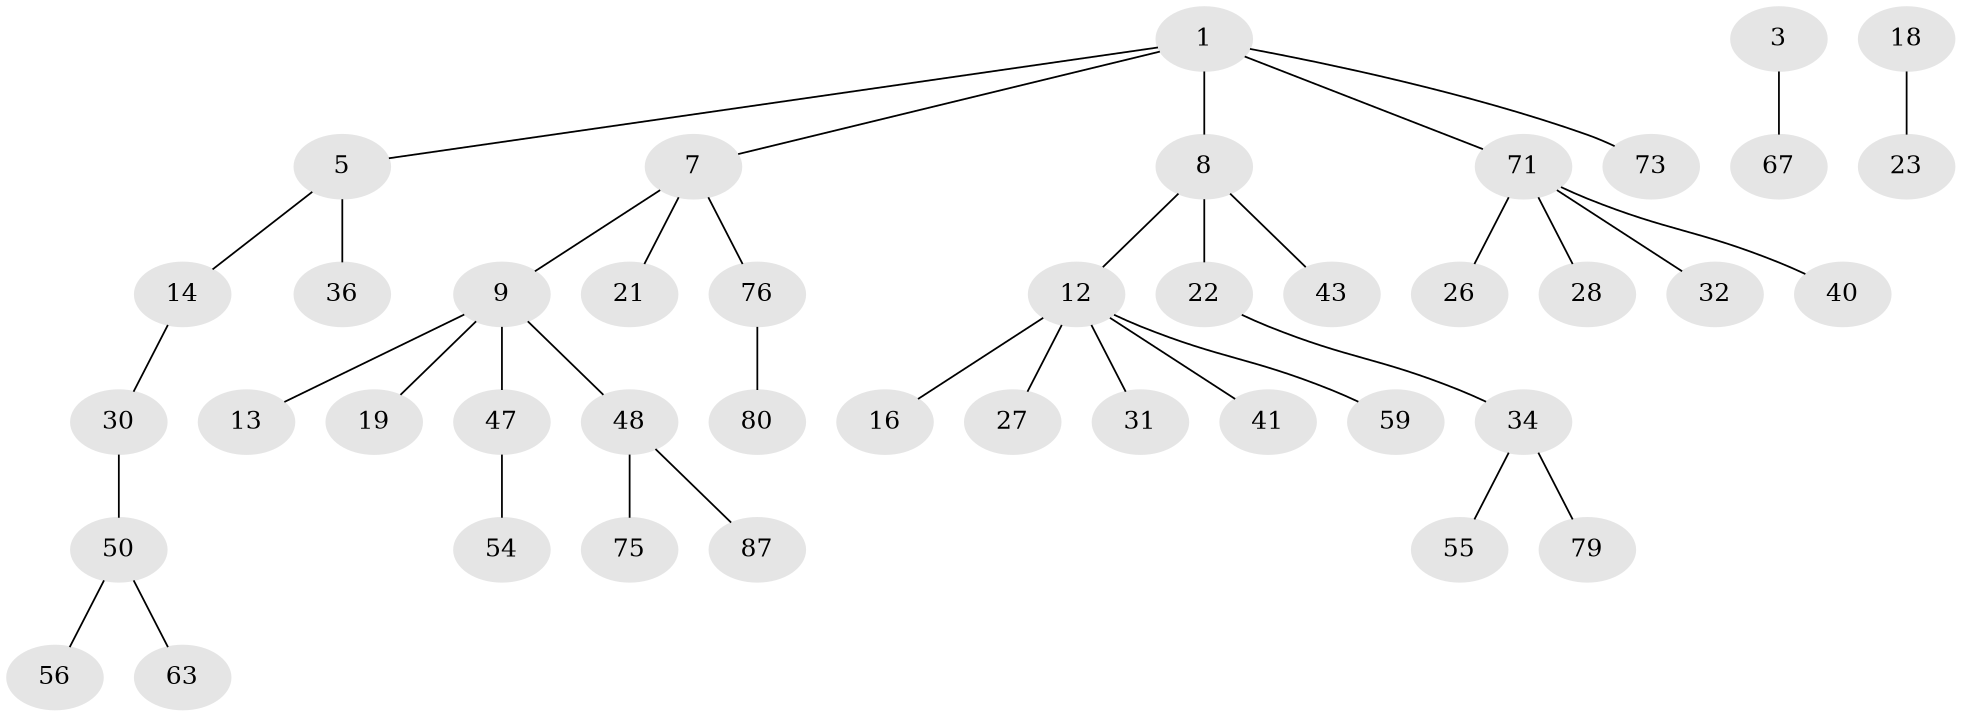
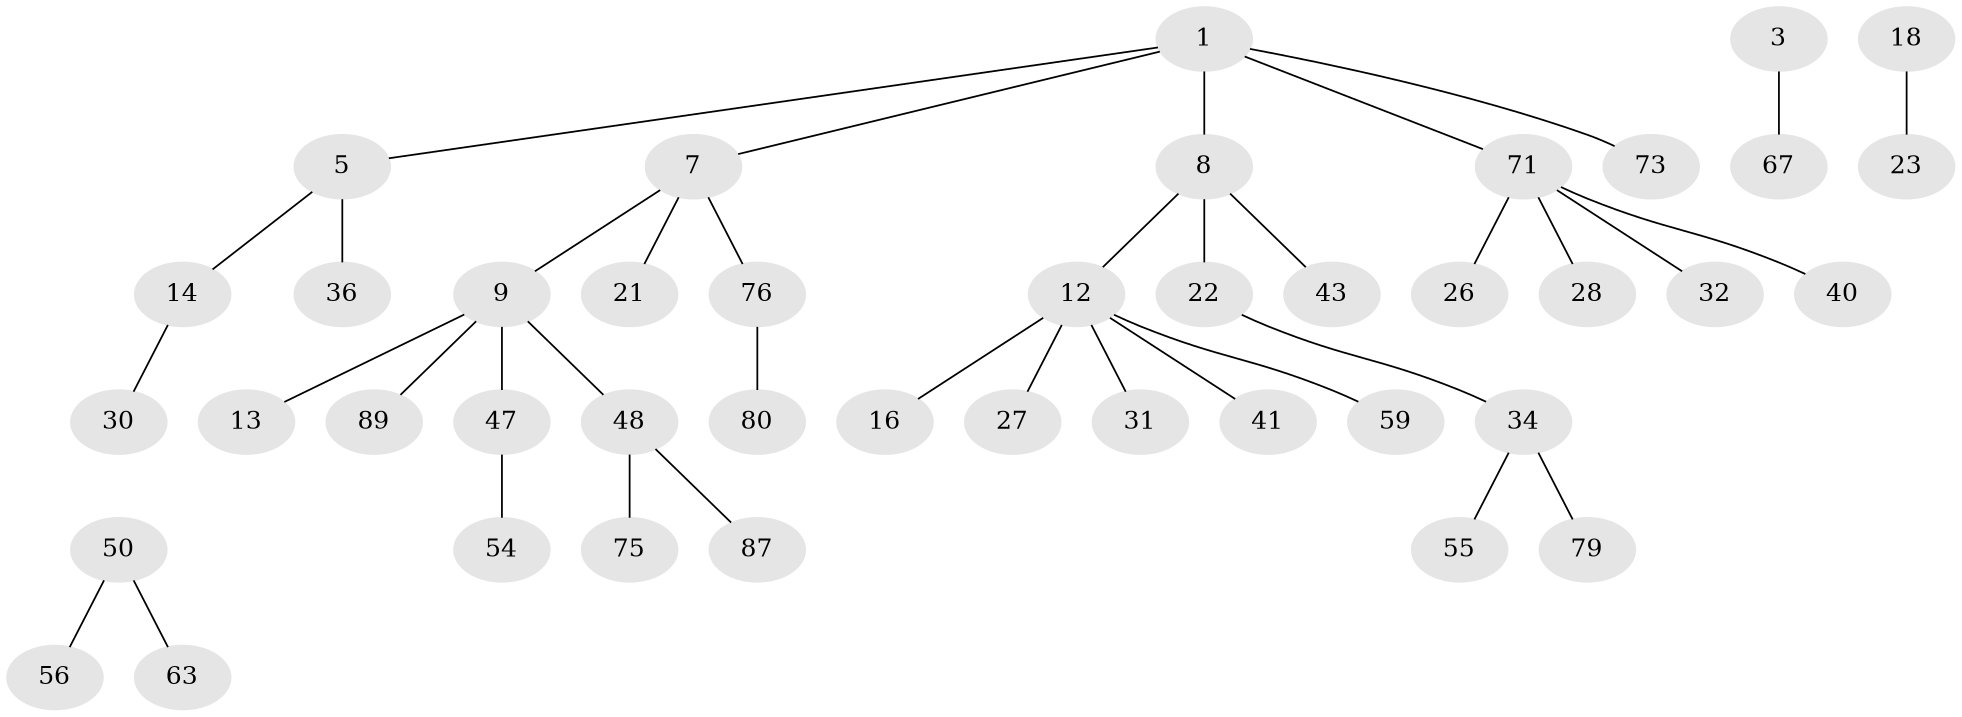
node "19": label "19" -> "89"
edge "30" -- "50": removed
